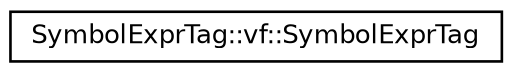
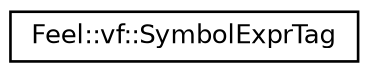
node "SymbolExprTag::vf::SymbolExprTag": label "SymbolExprTag::vf::SymbolExprTag" -> "Feel::vf::SymbolExprTag"
